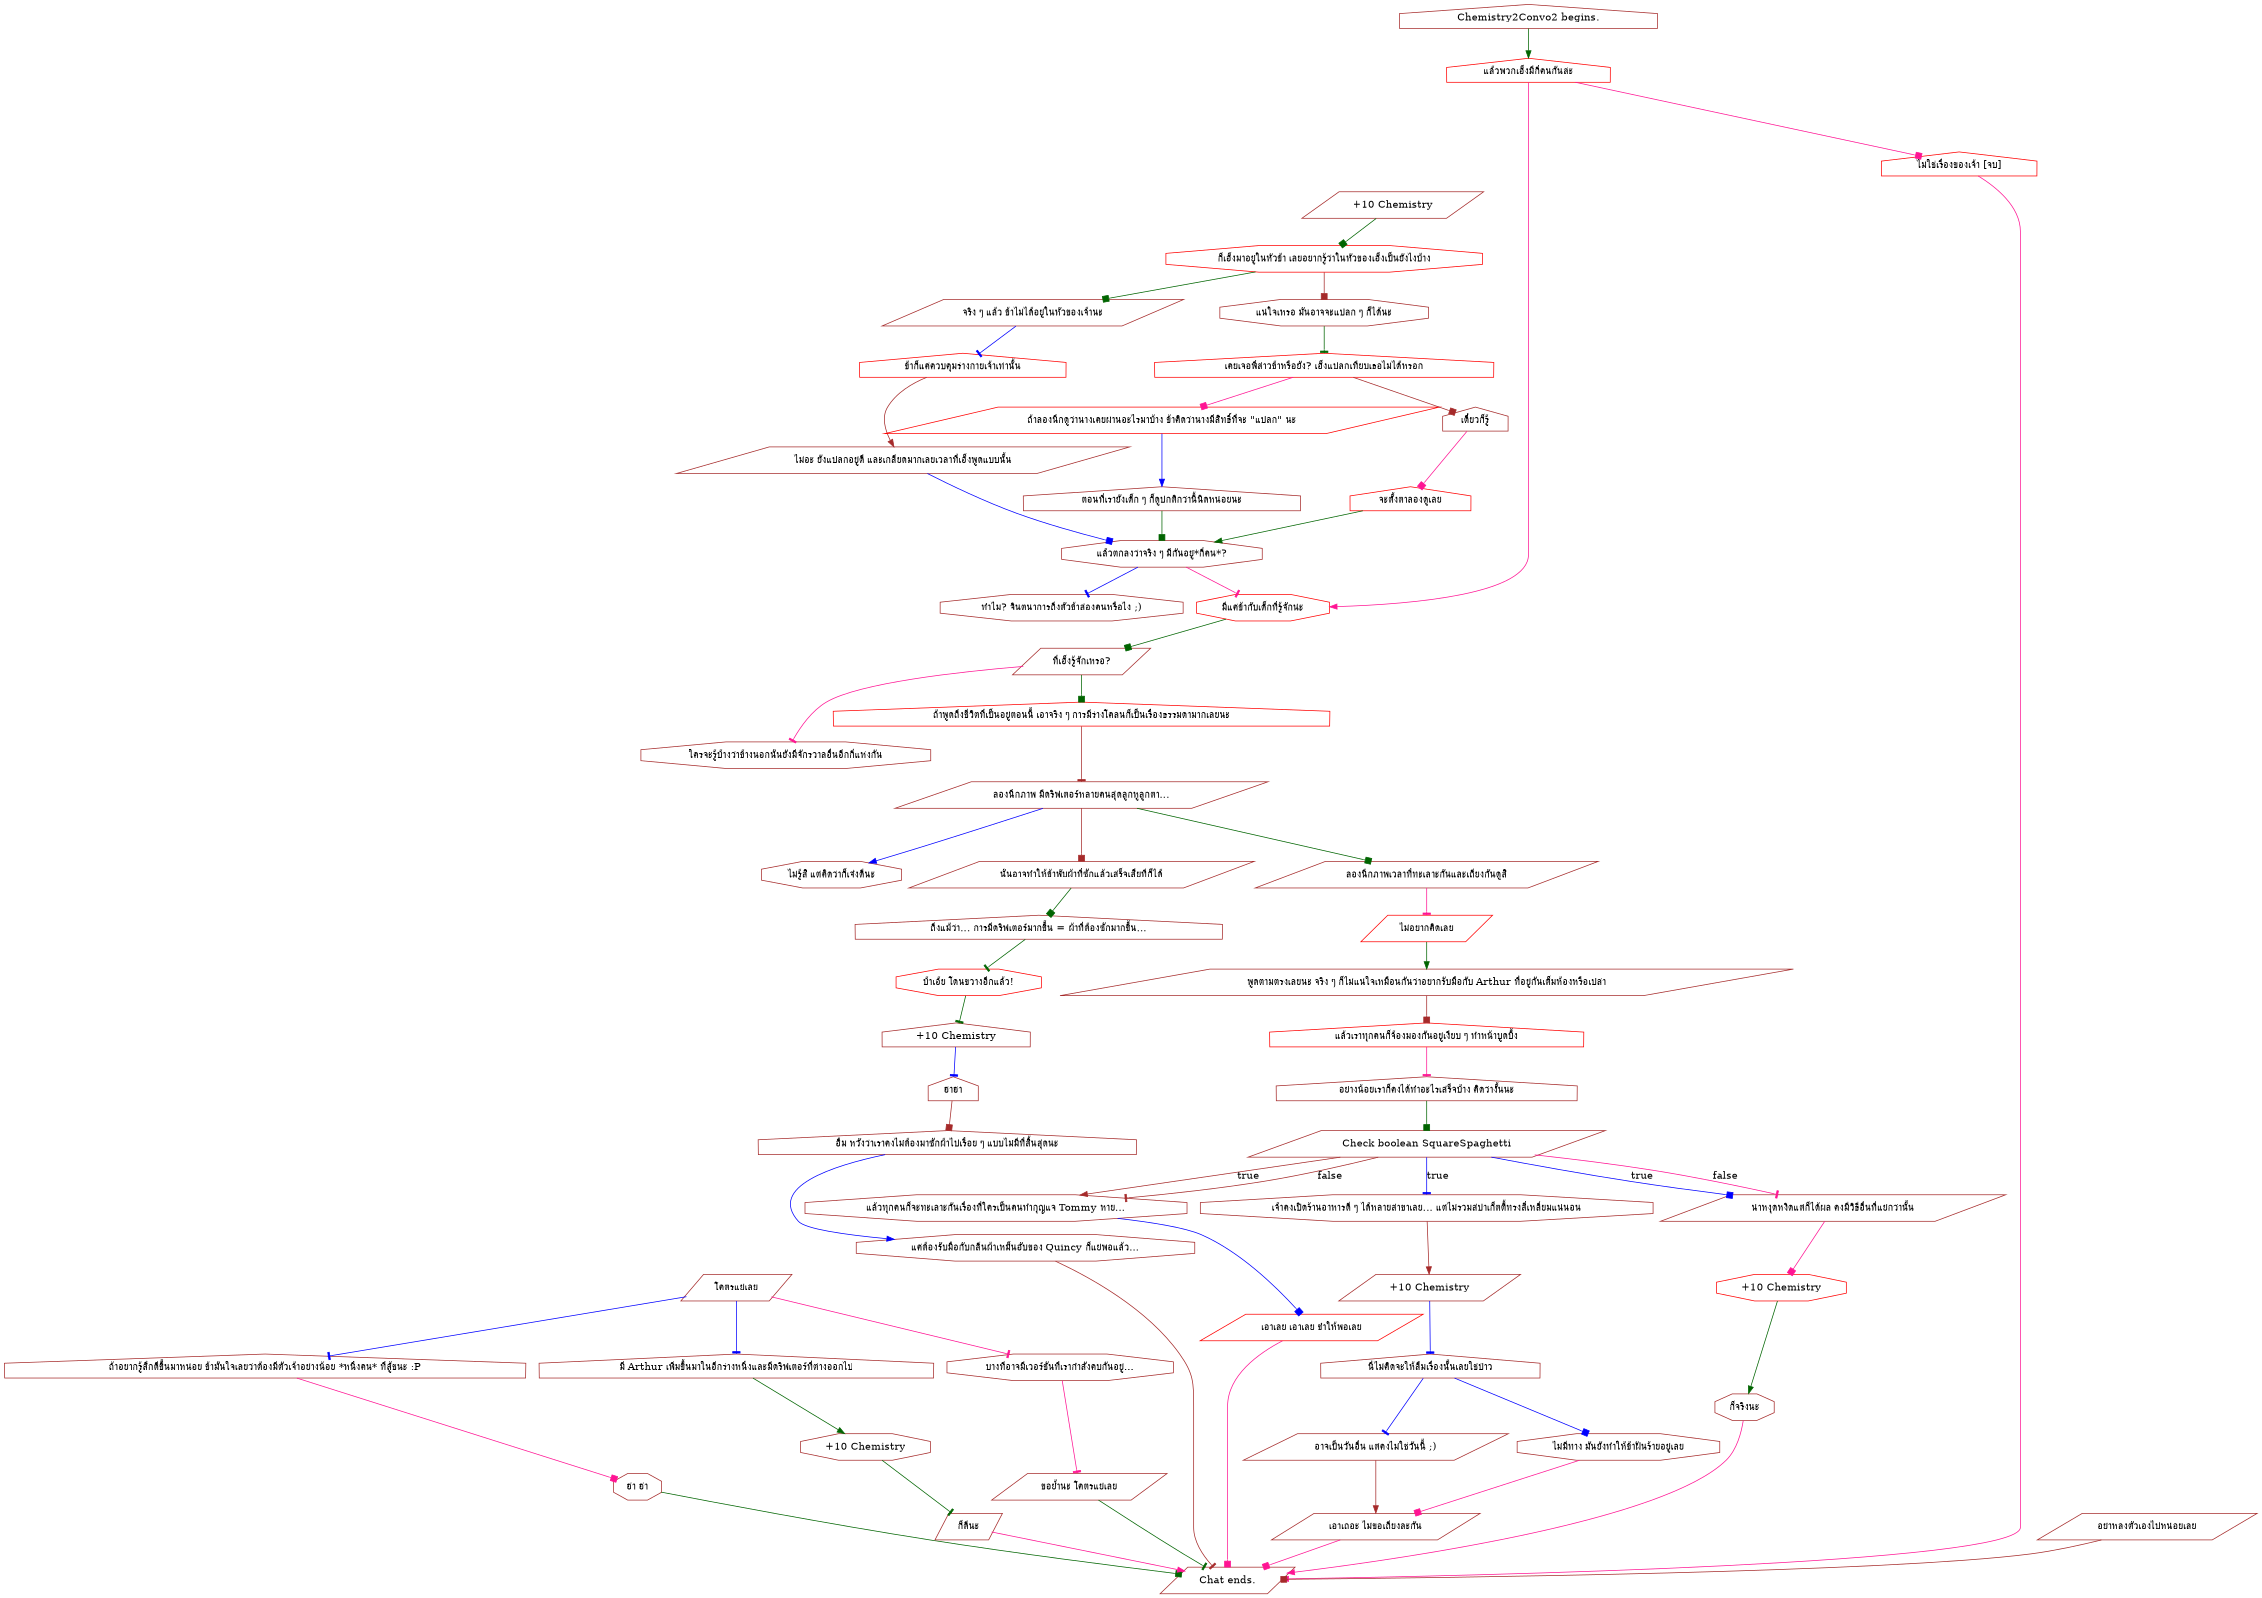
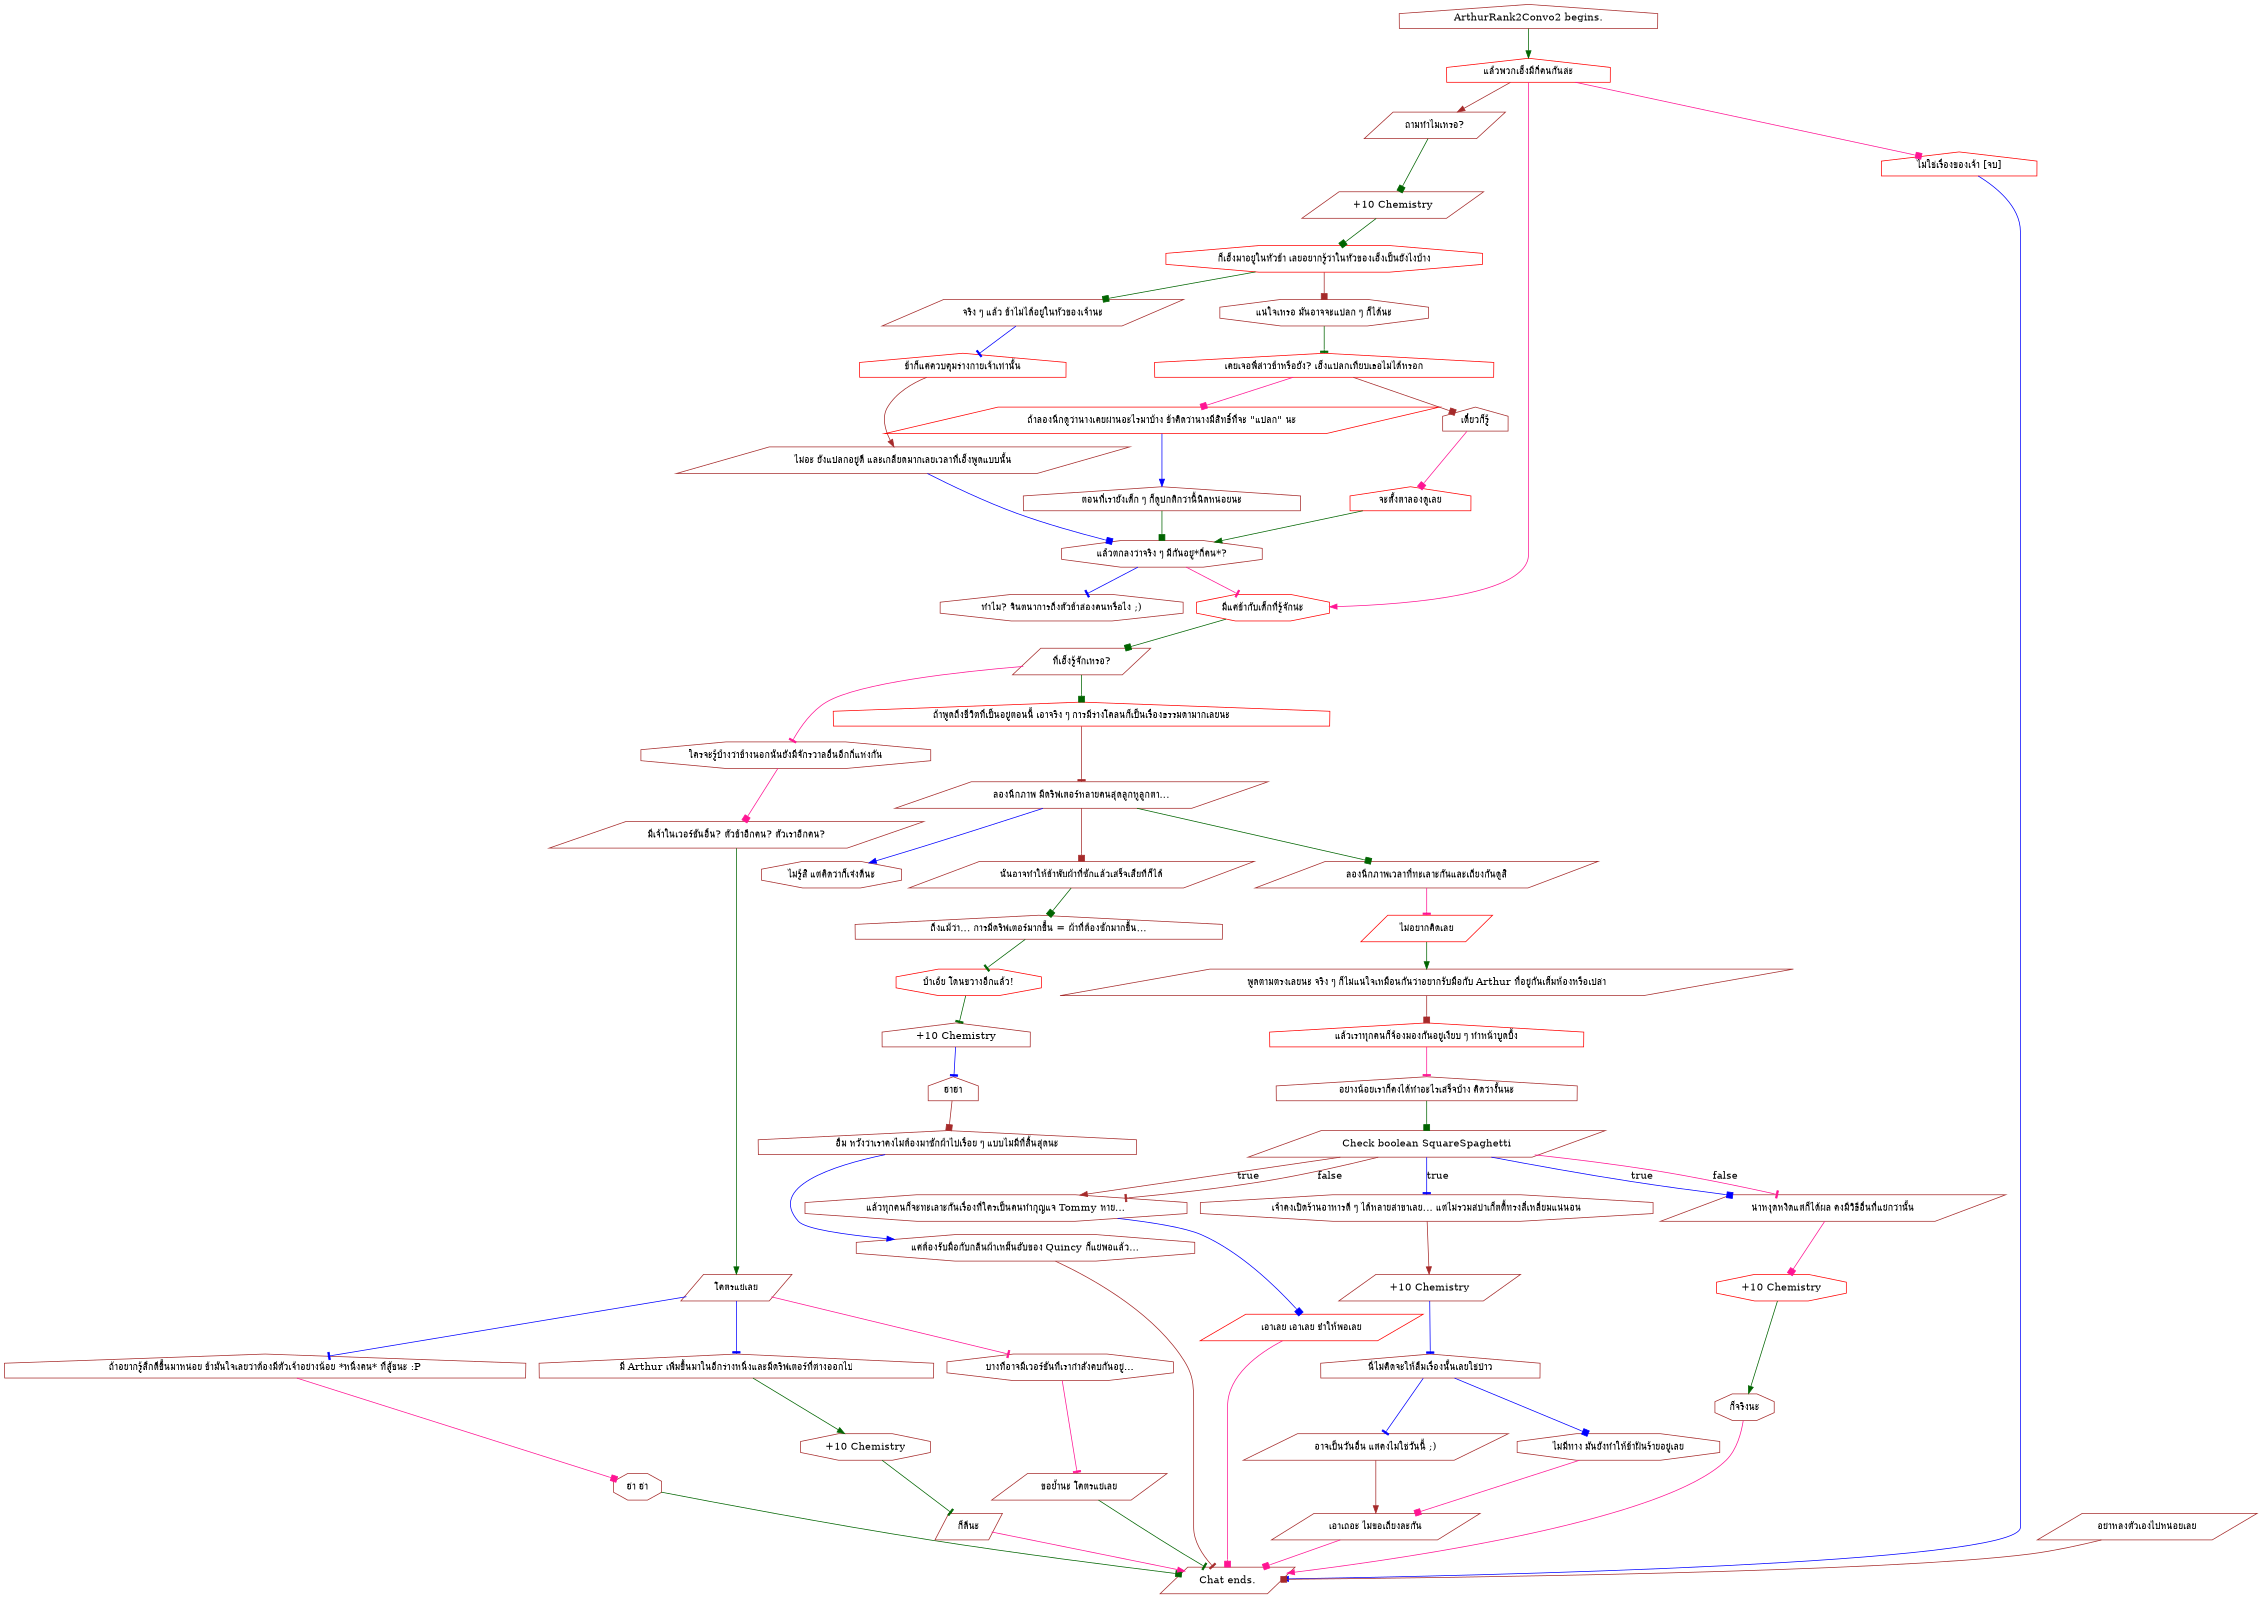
node "Chemistry2Convo2 begins.": label "Chemistry2Convo2 begins." -> "ArthurRank2Convo2 begins."
node "ถามทำไมเหรอ?": added
node "มีเจ้าในเวอร์ชันอื่น? ตัวข้าอีกคน? ตัวเราอีกคน?": added
edge "ไม่ใช่เรื่องของเจ้า [จบ]" -> "Chat ends.": color deeppink -> blue
